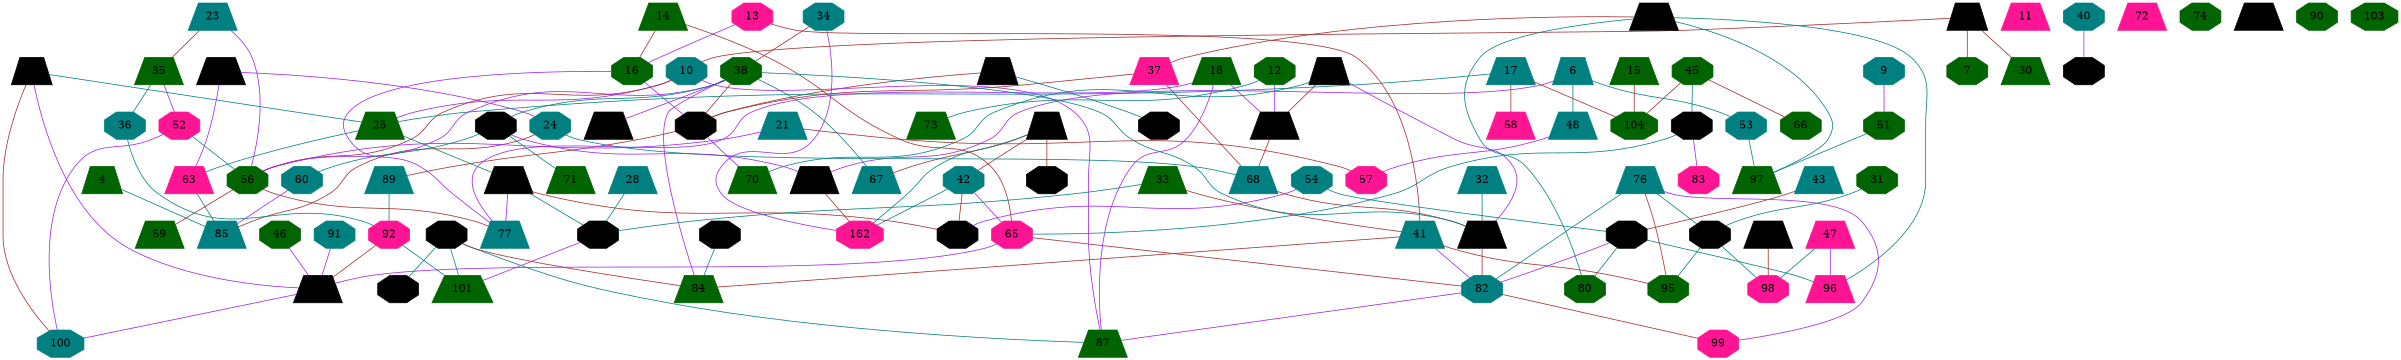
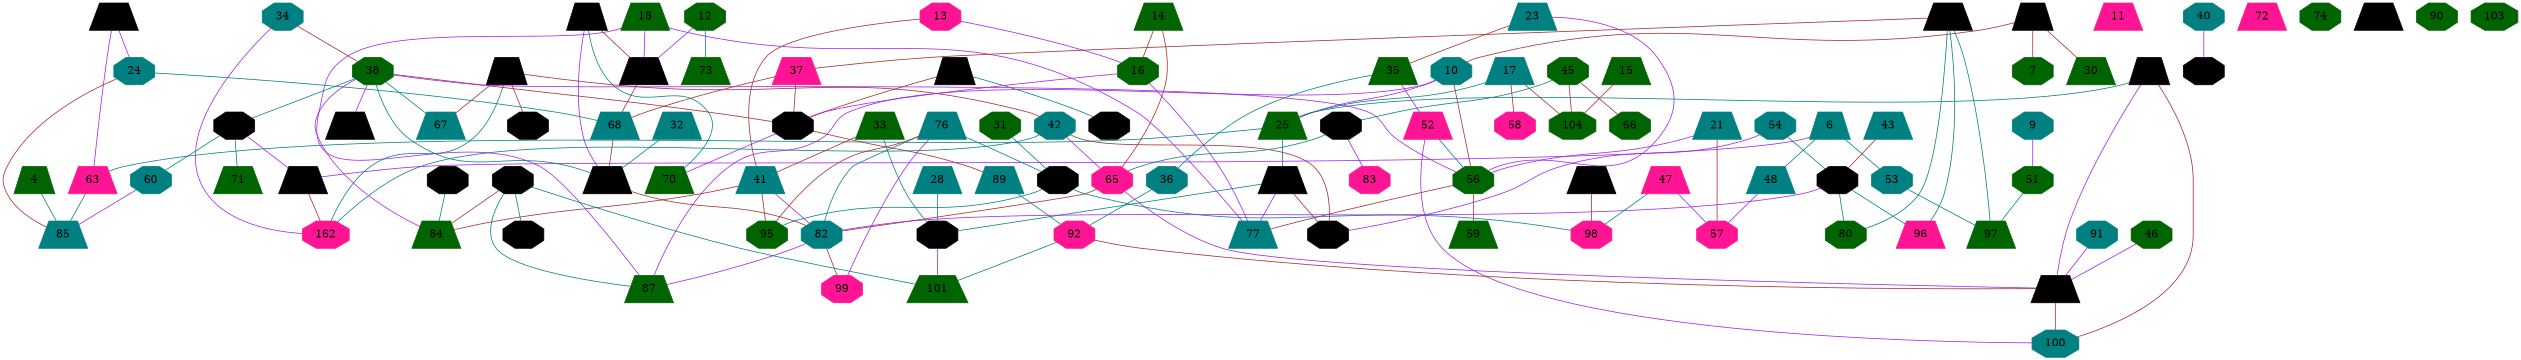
node "52": shape octagon -> trapezium
node "58": shape trapezium -> octagon
edge "47" -- "96": now "47" -- "57"
